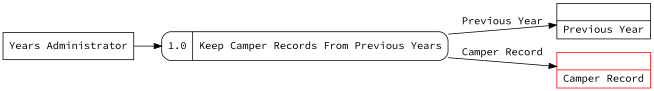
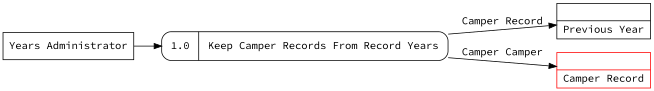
edge "1.0" -> "Previous Year": label "Previous Year" -> "Camper Record"
node "1.0": text "Keep Camper Records From Previous Years" -> "Keep Camper Records From Record Years"
edge "1.0" -> "Camper Record": label "Camper Record" -> "Camper Camper"
